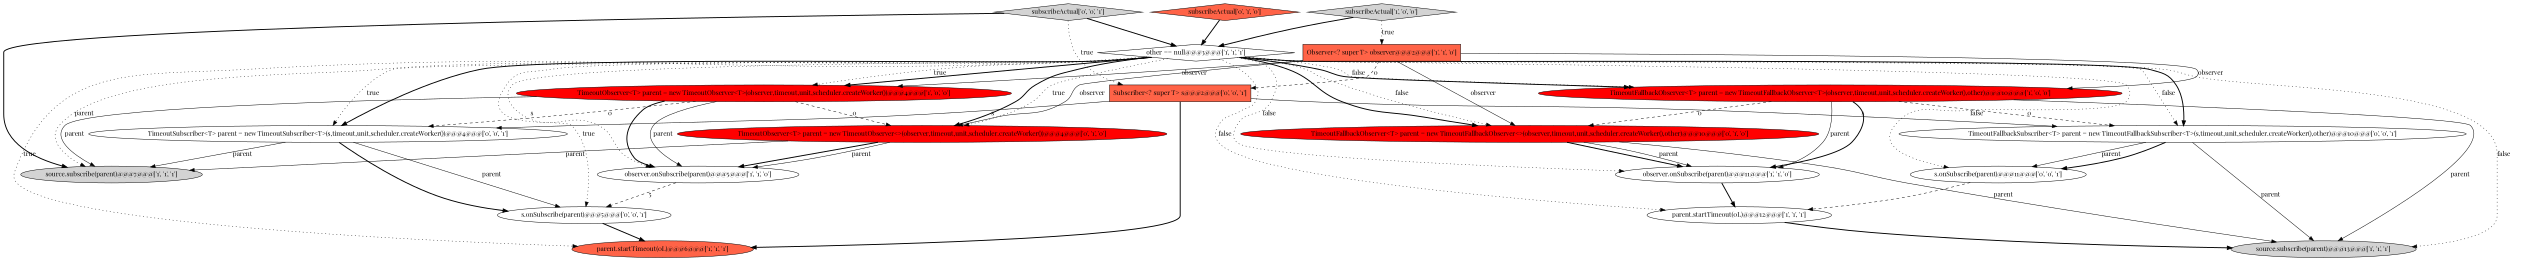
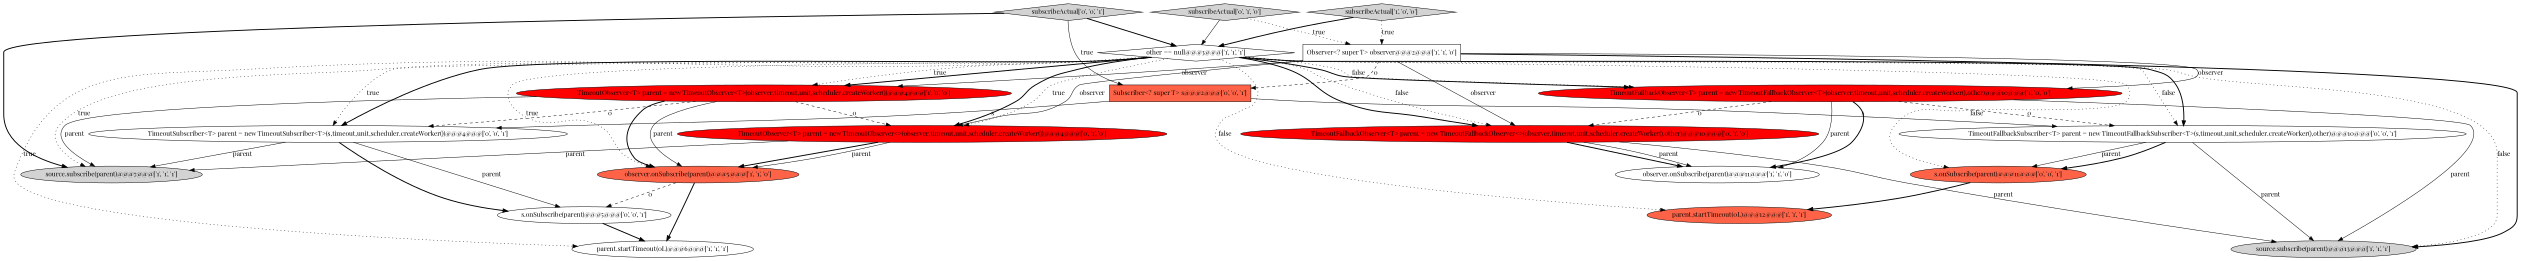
node "subscribeActual['0', '1', '0']": fillcolor tomato -> lightgray
edge "subscribeActual['0', '1', '0']" -> "other == null@@@3@@@['1', '1', '1']": style bold -> solid
edge "subscribeActual['0', '1', '0']" -> "Observer<? super T> observer@@@2@@@['1', '1', '0']": added, label "true"
node "Observer<? super T> observer@@@2@@@['1', '1', '0']": fillcolor tomato -> white
edge "subscribeActual['0', '0', '1']" -> "Subscriber<? super T> s@@@2@@@['0', '0', '1']": style dotted -> solid
edge "other == null@@@3@@@['1', '1', '1']" -> "s.onSubscribe(parent)@@@5@@@['0', '0', '1']": removed, label "true"
edge "other == null@@@3@@@['1', '1', '1']" -> "source.subscribe(parent)@@@7@@@['1', '1', '1']": label "parent" -> "true"
edge "other == null@@@3@@@['1', '1', '1']" -> "observer.onSubscribe(parent)@@@5@@@['1', '1', '0']": label "s" -> "true"
edge "other == null@@@3@@@['1', '1', '1']" -> "observer.onSubscribe(parent)@@@11@@@['1', '1', '0']": removed, label "false"
node "observer.onSubscribe(parent)@@@5@@@['1', '1', '0']": fillcolor white -> tomato
node "s.onSubscribe(parent)@@@11@@@['0', '0', '1']": fillcolor white -> tomato
edge "observer.onSubscribe(parent)@@@11@@@['1', '1', '0']" -> "parent.startTimeout(0L)@@@12@@@['1', '1', '1']": removed
edge "observer.onSubscribe(parent)@@@5@@@['1', '1', '0']" -> "s.onSubscribe(parent)@@@5@@@['0', '0', '1']": label "5" -> "0"
edge "s.onSubscribe(parent)@@@11@@@['0', '0', '1']" -> "parent.startTimeout(0L)@@@12@@@['1', '1', '1']": style dashed -> bold
node "parent.startTimeout(0L)@@@12@@@['1', '1', '1']": fillcolor white -> tomato
edge "Subscriber<? super T> s@@@2@@@['0', '0', '1']" -> "parent.startTimeout(0L)@@@6@@@['1', '1', '1']": now "observer.onSubscribe(parent)@@@5@@@['1', '1', '0']" -> "parent.startTimeout(0L)@@@6@@@['1', '1', '1']"
edge "parent.startTimeout(0L)@@@12@@@['1', '1', '1']" -> "source.subscribe(parent)@@@13@@@['1', '1', '1']": now "Observer<? super T> observer@@@2@@@['1', '1', '0']" -> "source.subscribe(parent)@@@13@@@['1', '1', '1']"
node "parent.startTimeout(0L)@@@6@@@['1', '1', '1']": fillcolor tomato -> white
